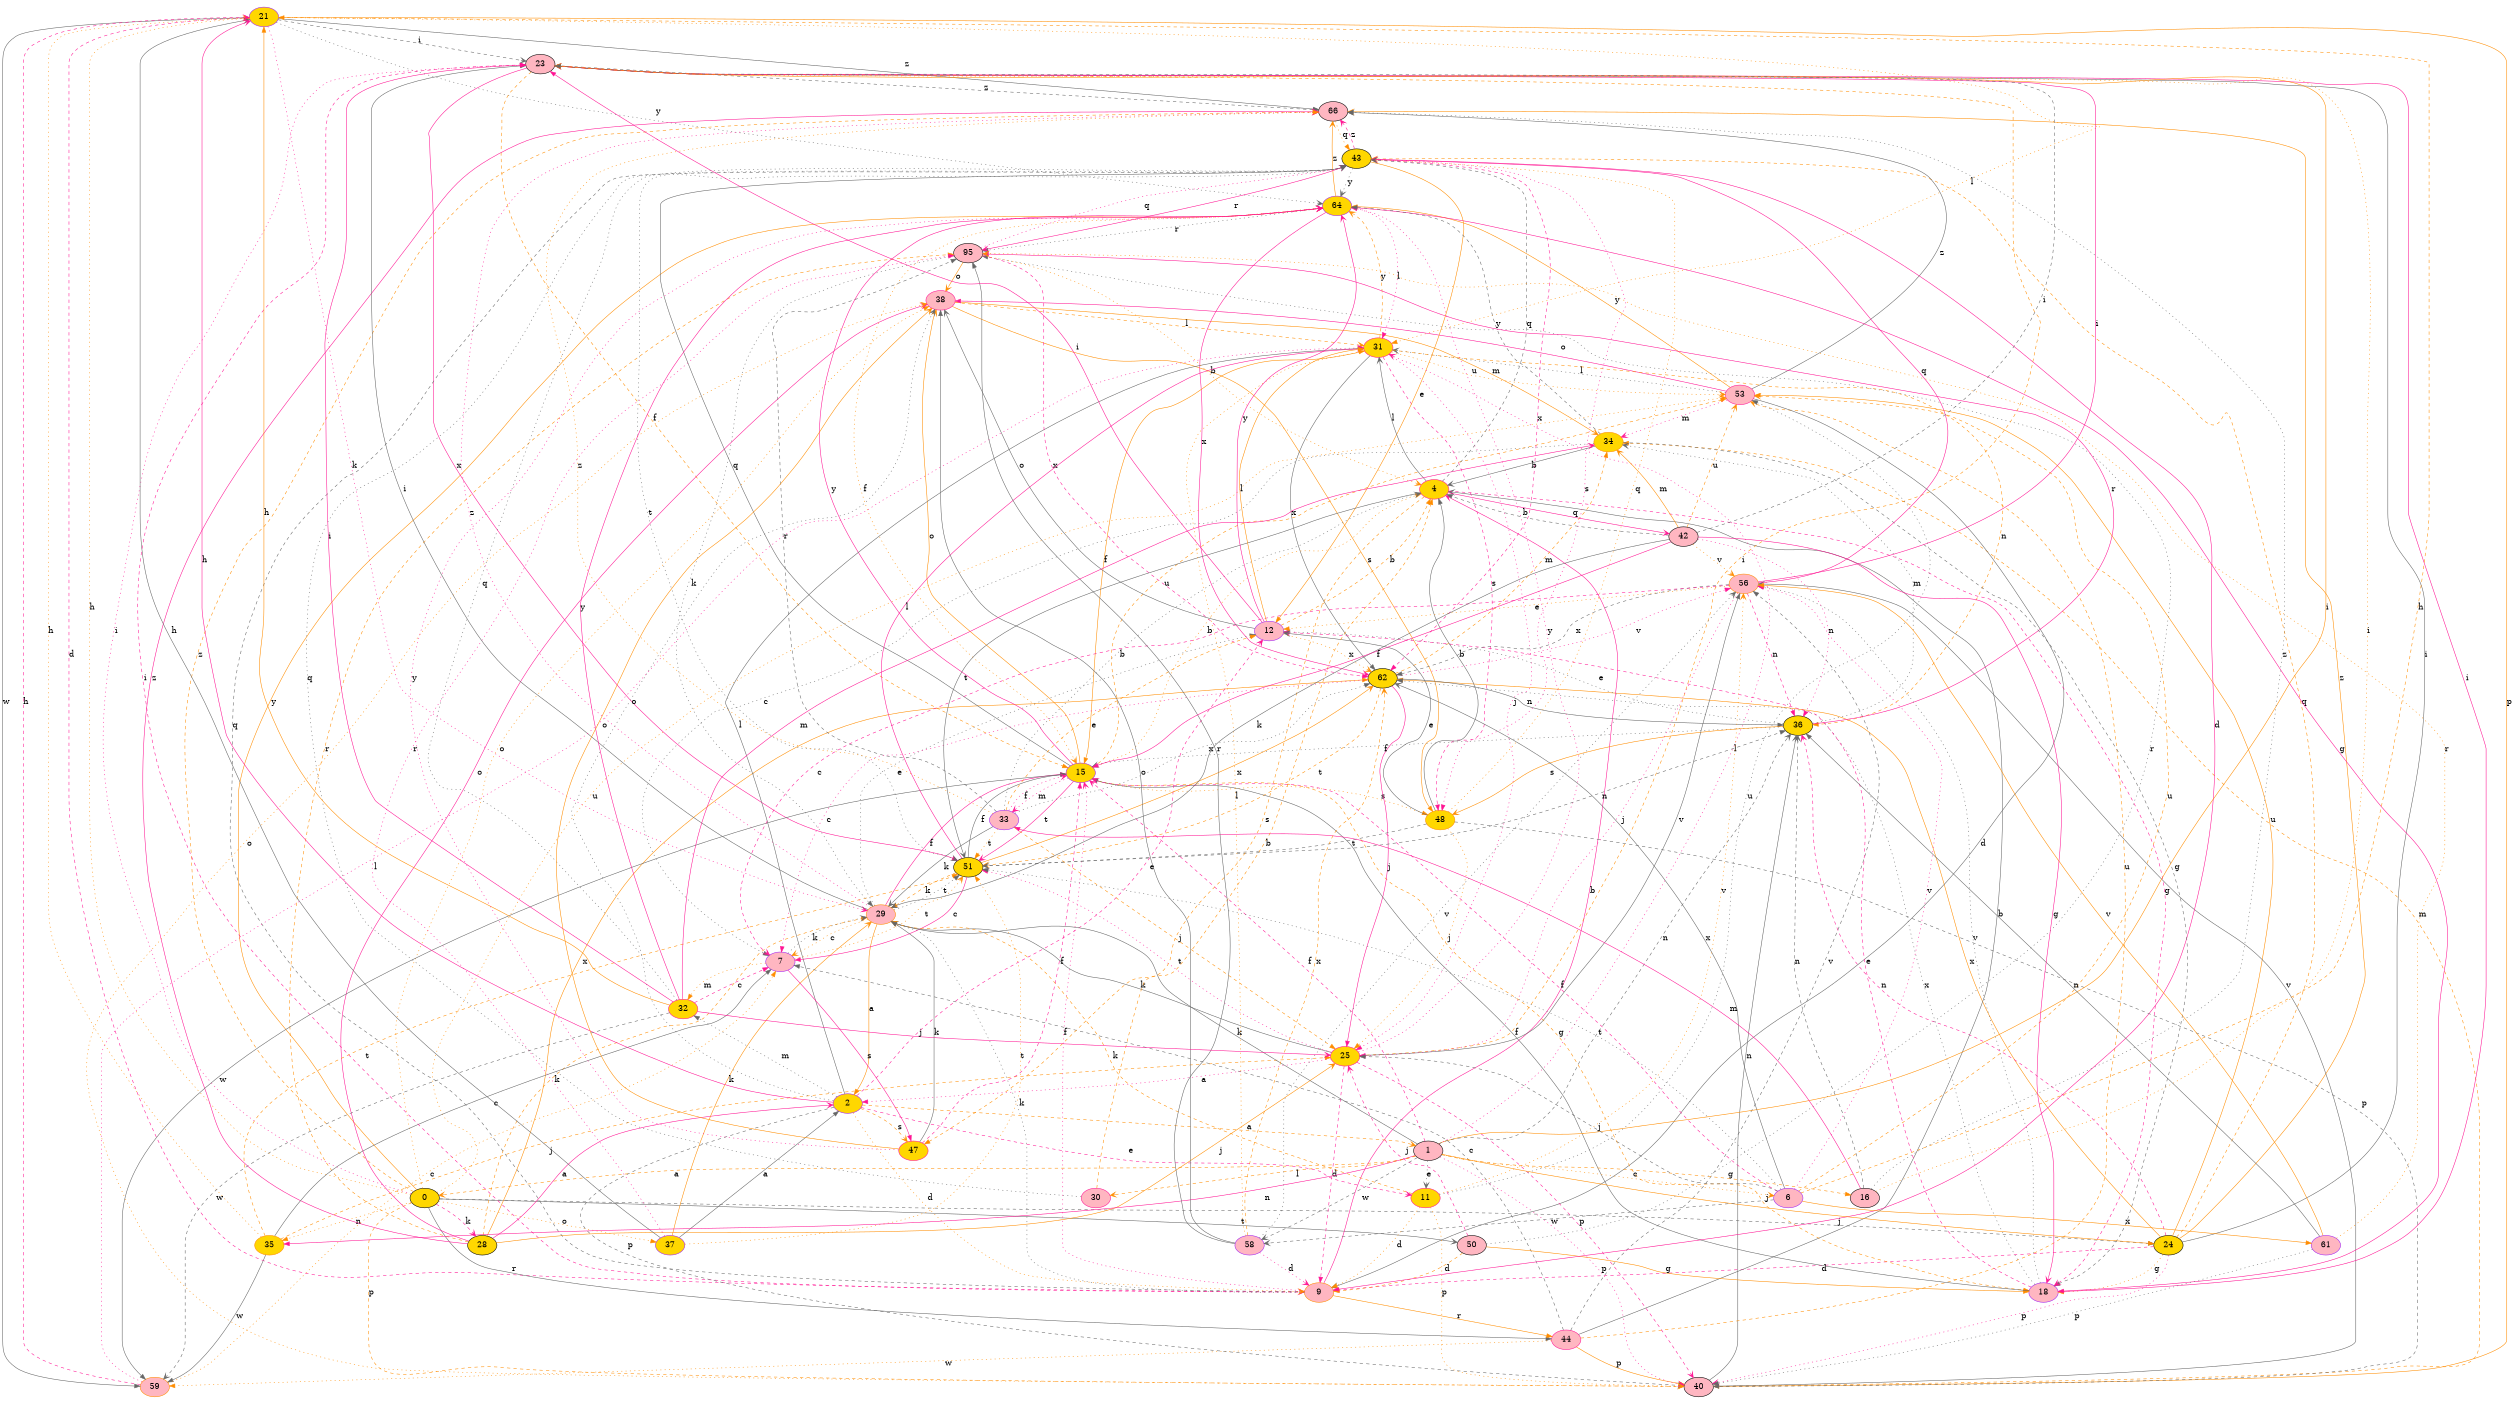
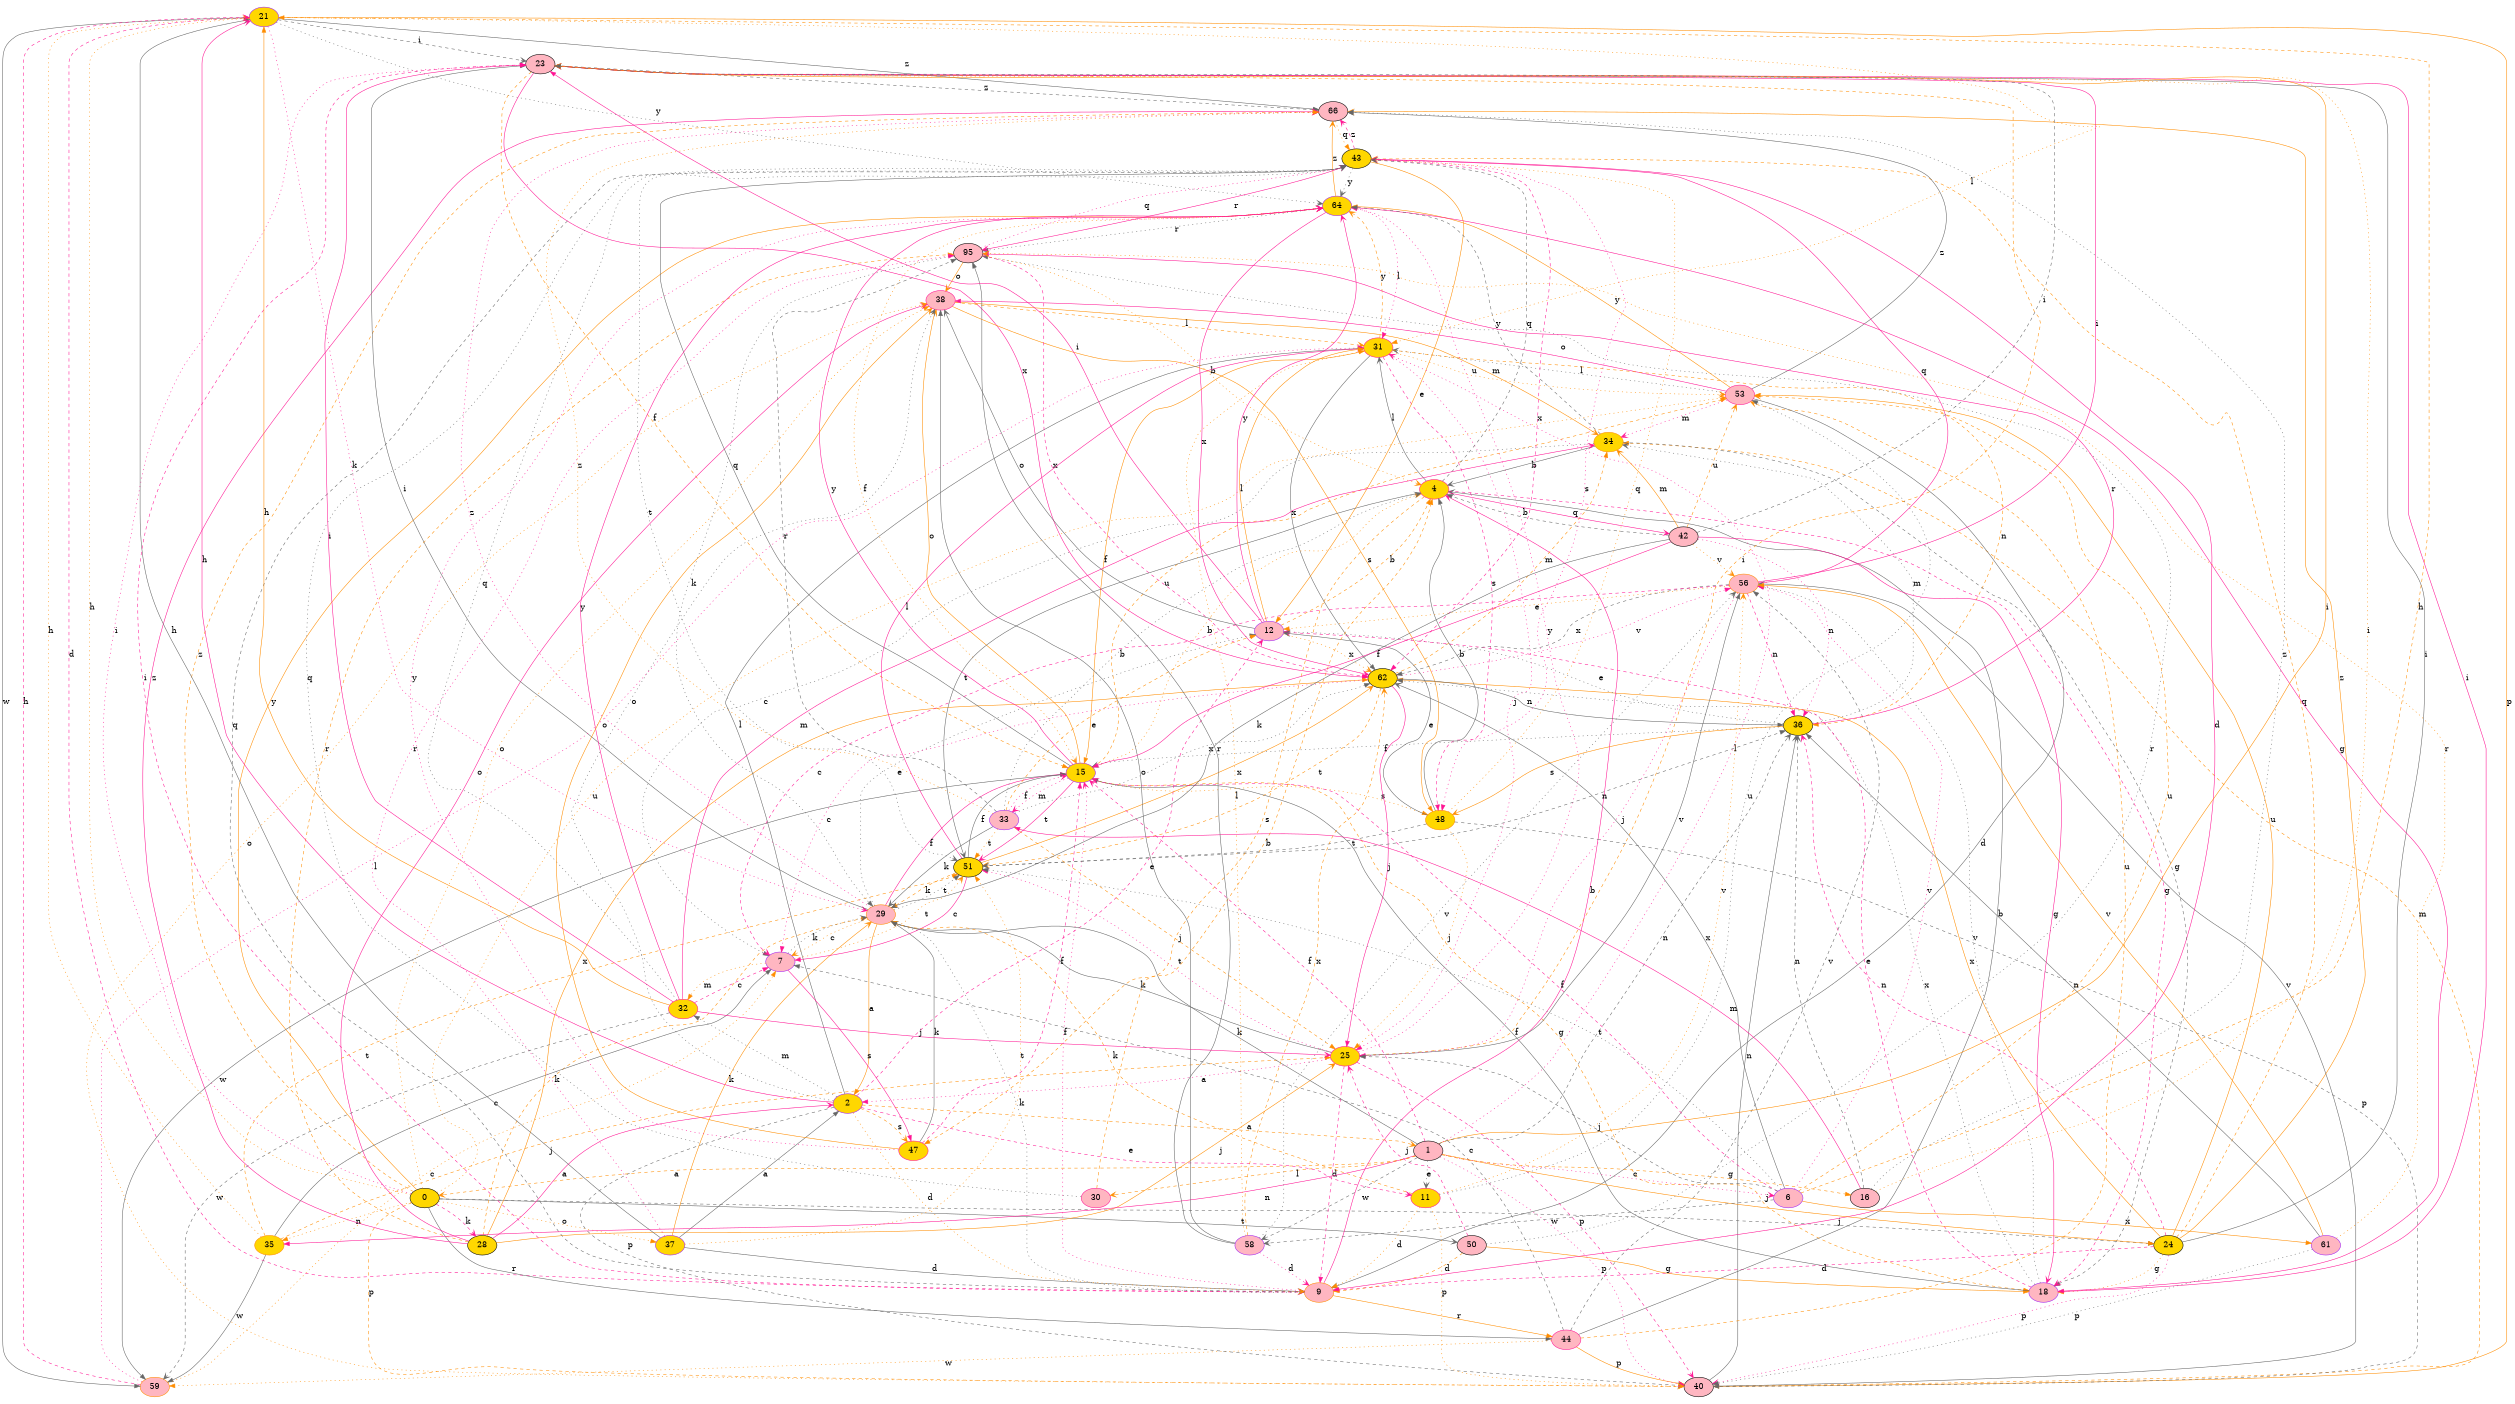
edge "23" -> "51": now "23" -> "62"
edge "1" -> "6": color darkorange -> deeppink
edge "37" -> "9": added, label "d"
